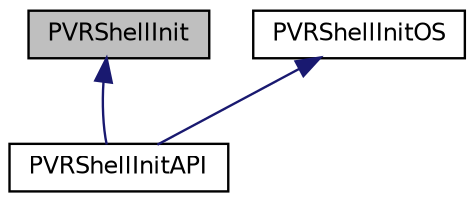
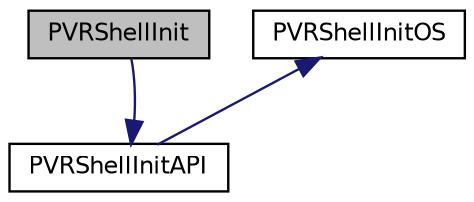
edge "PVRShellInitAPI" -> "PVRShellInit": reversed
